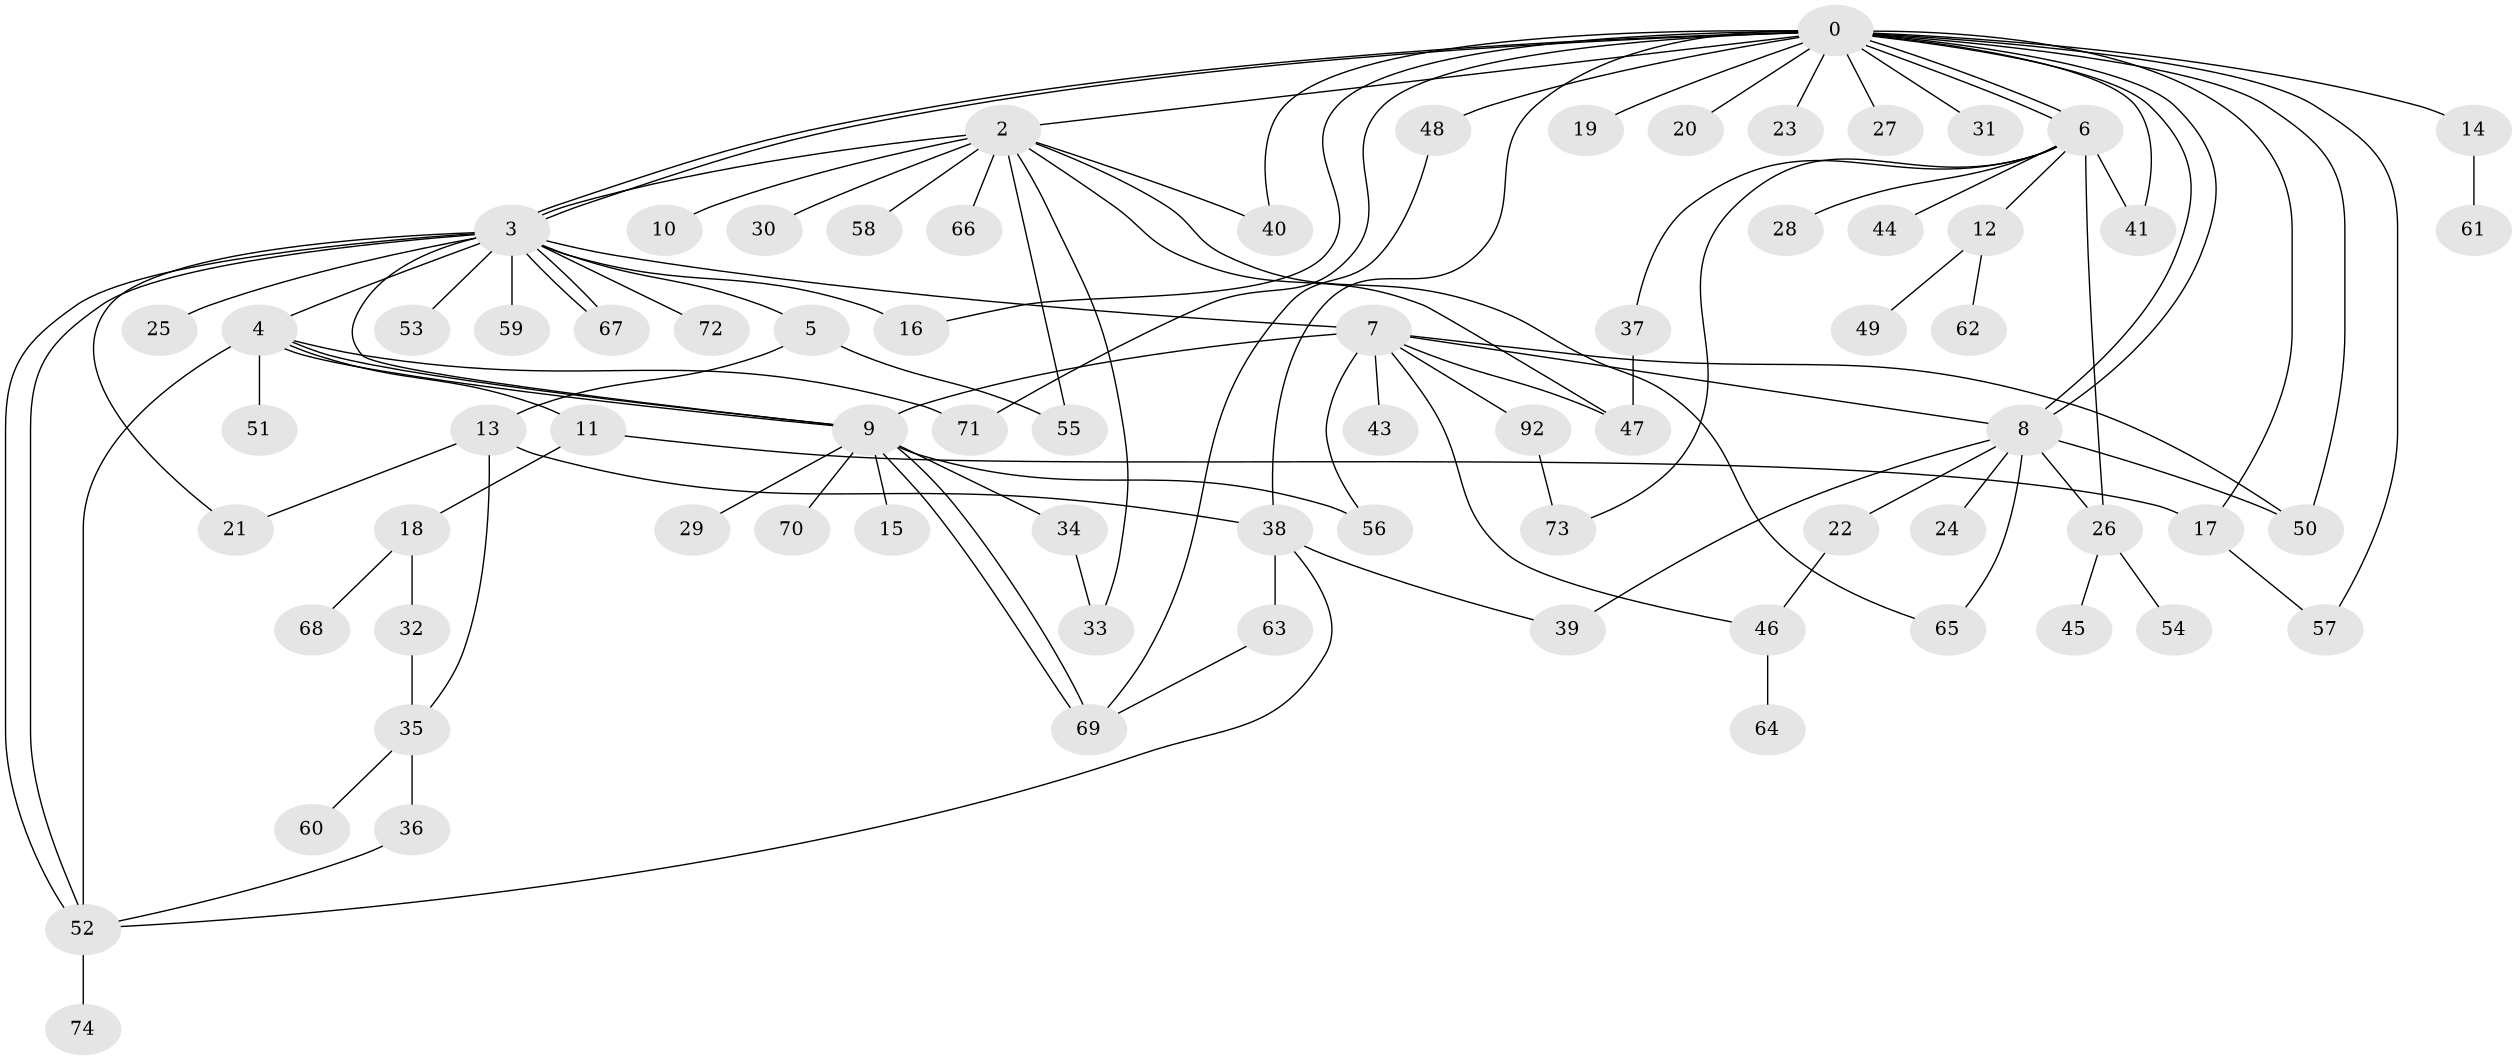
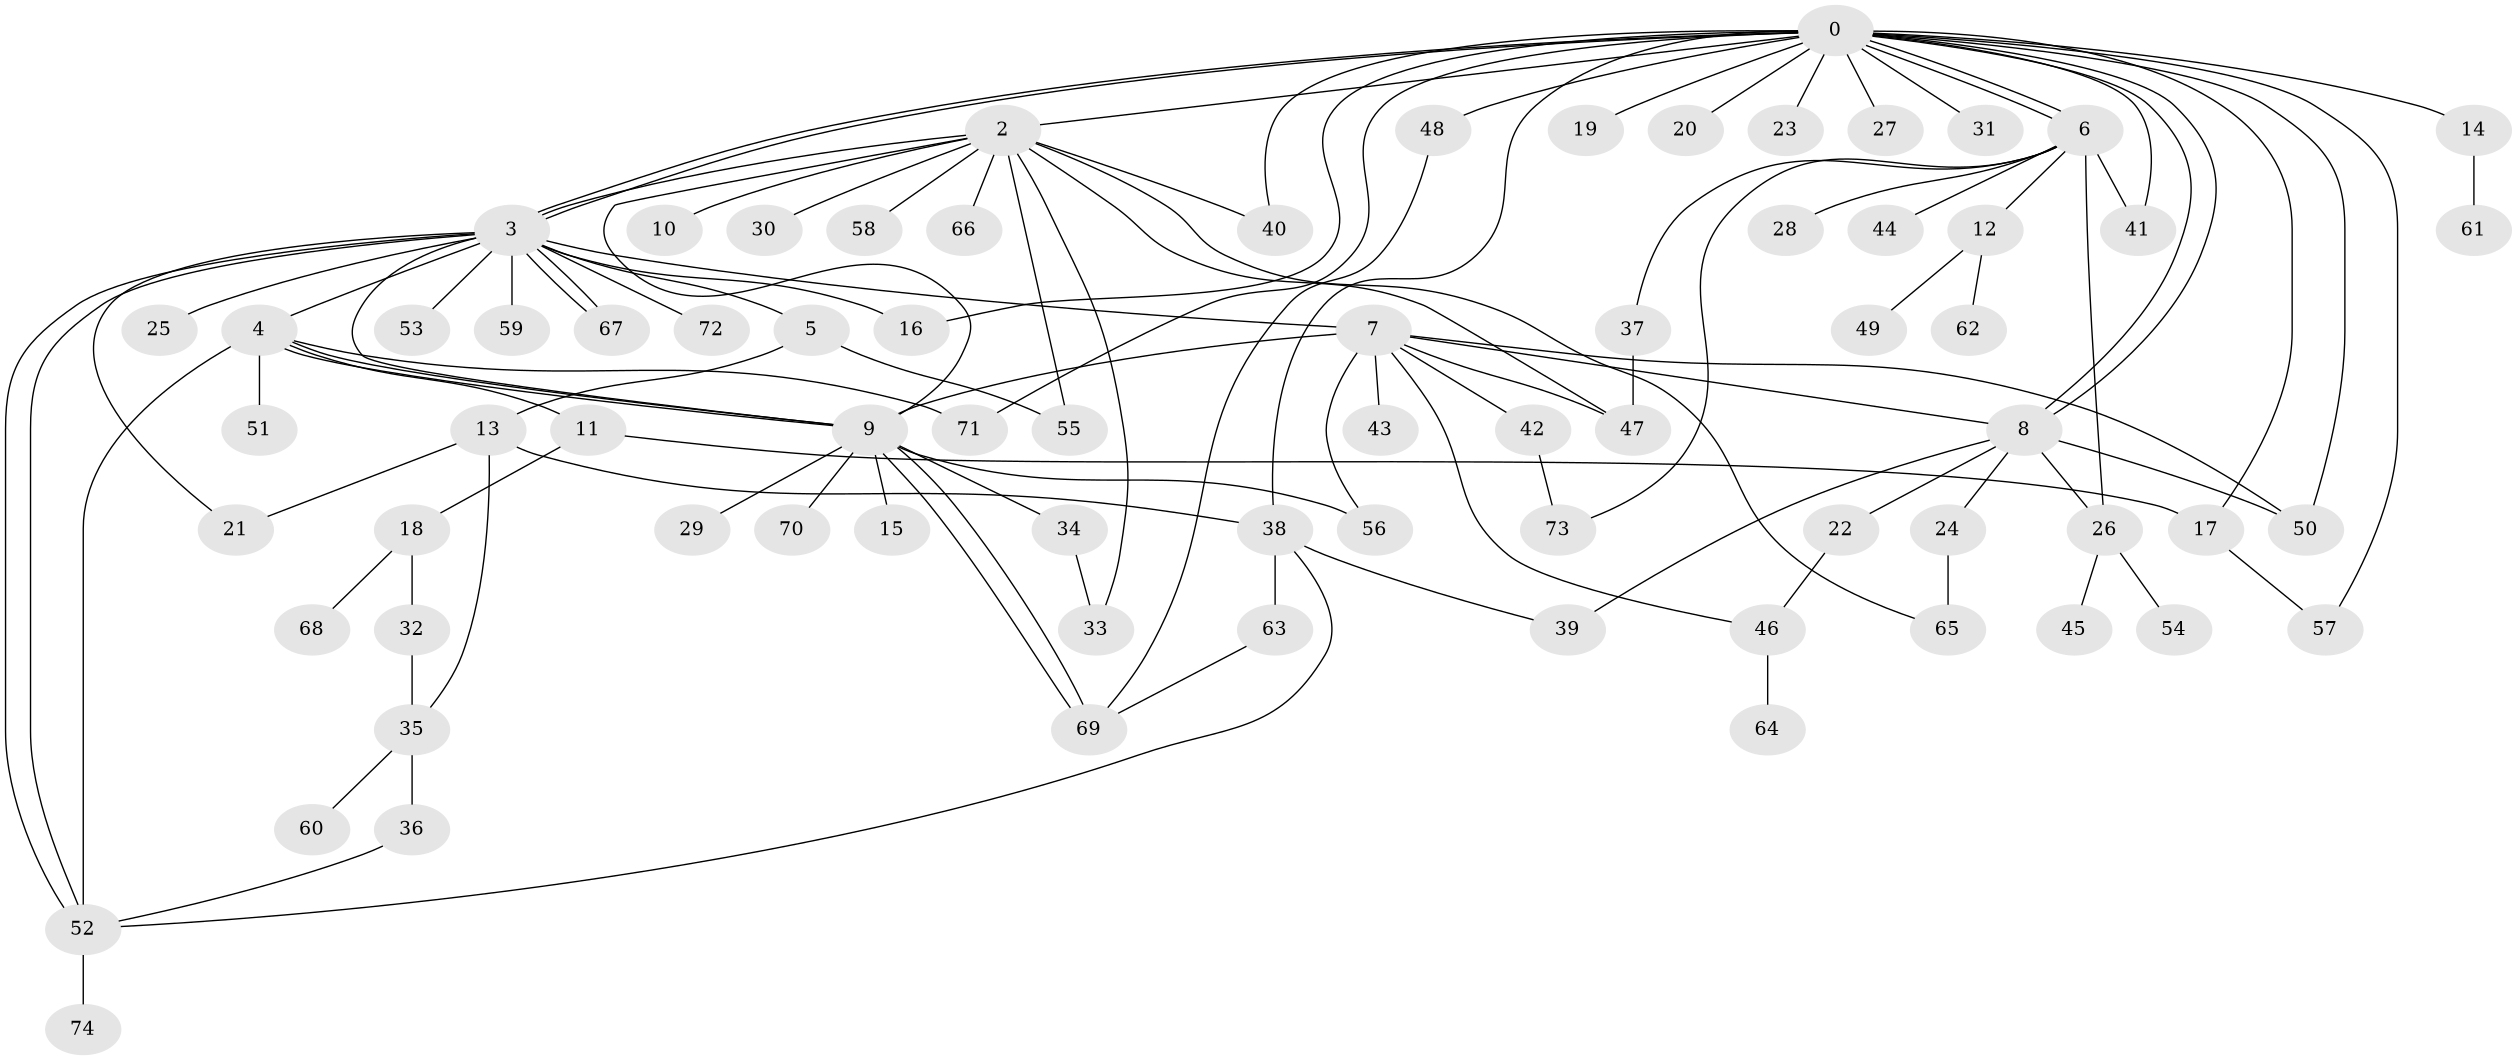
edge "2" -- "9": added
node "92": label "92" -> "42"
edge "8" -- "65": now "24" -- "65"
